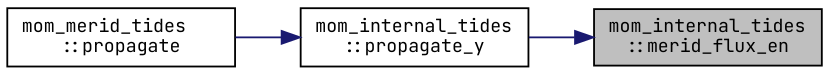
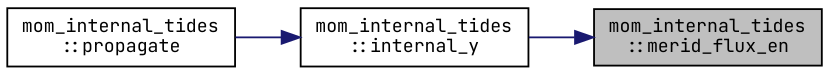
node "mom_merid_tides ::propagate": label "mom_merid_tides ::propagate" -> "mom_internal_tides ::propagate"
node "mom_internal_tides ::propagate_y": label "mom_internal_tides ::propagate_y" -> "mom_internal_tides ::internal_y"
